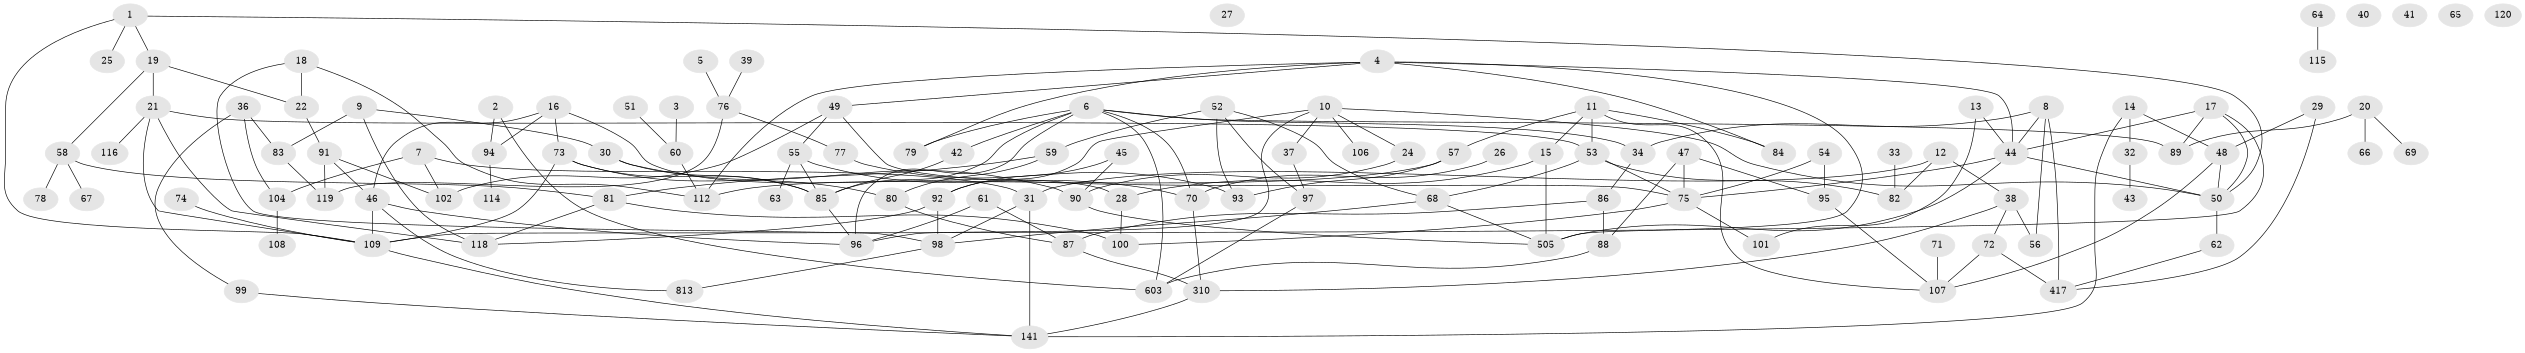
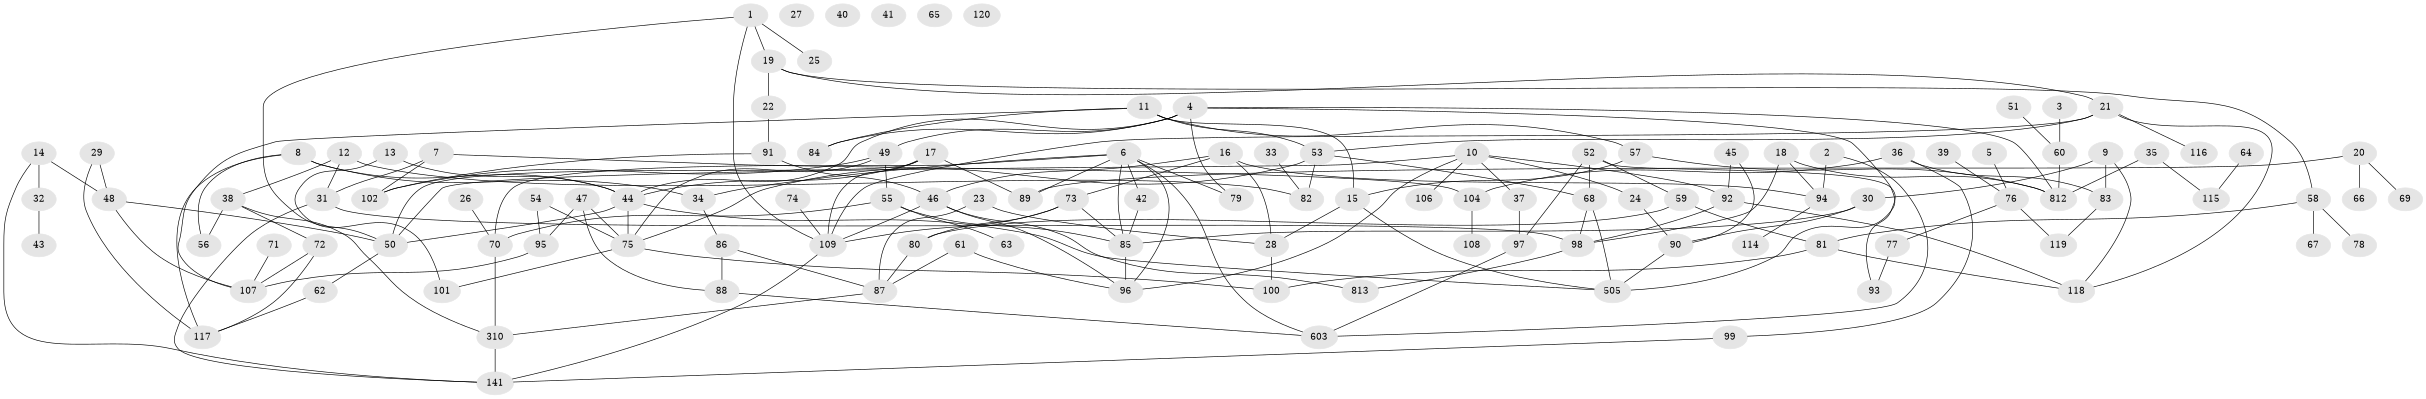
edge "18" -- "22": now "18" -- "94"
node "35": added
edge "91" -- "119": removed
edge "57" -- "93": now "57" -- "15"
node "112": label "112" -> "812"
node "23": added
node "417": label "417" -> "117"
